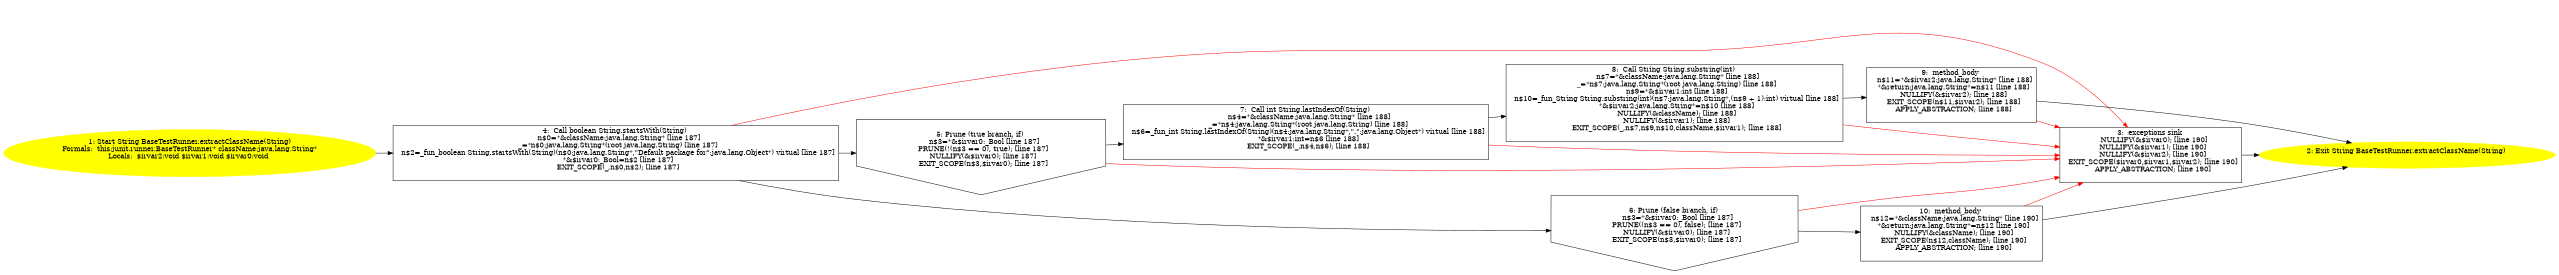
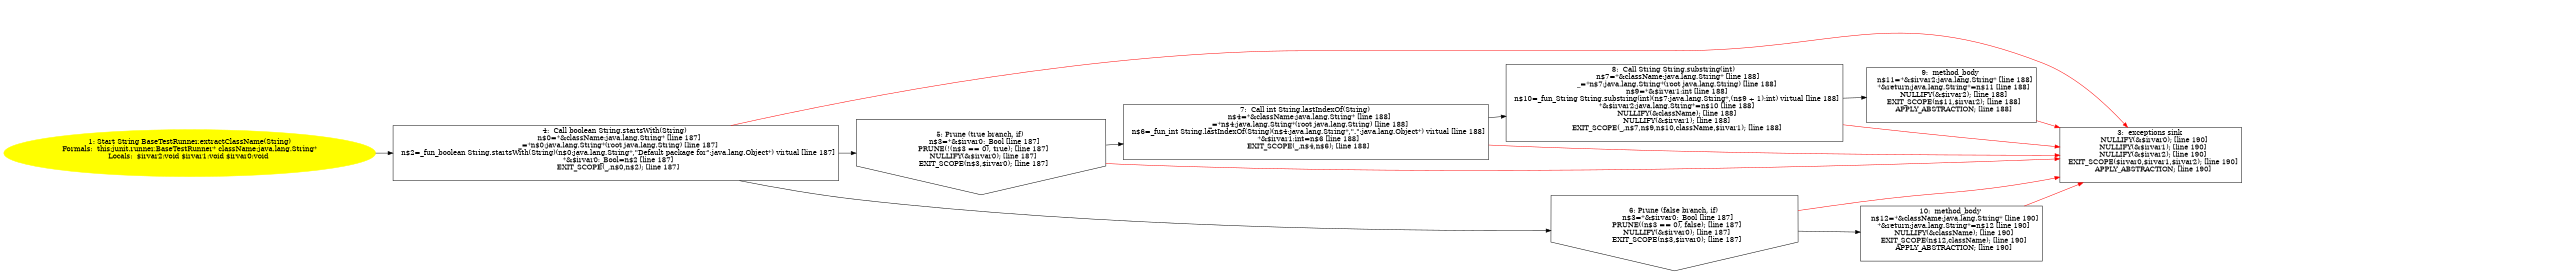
node "2: Exit String BaseTestRunner.extractClassName(String)": removed
